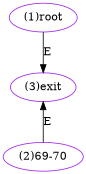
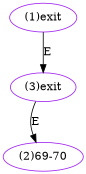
node "(1)root": label "(1)root" -> "(1)exit"
edge "(2)69-70" -> "(3)exit": reversed
